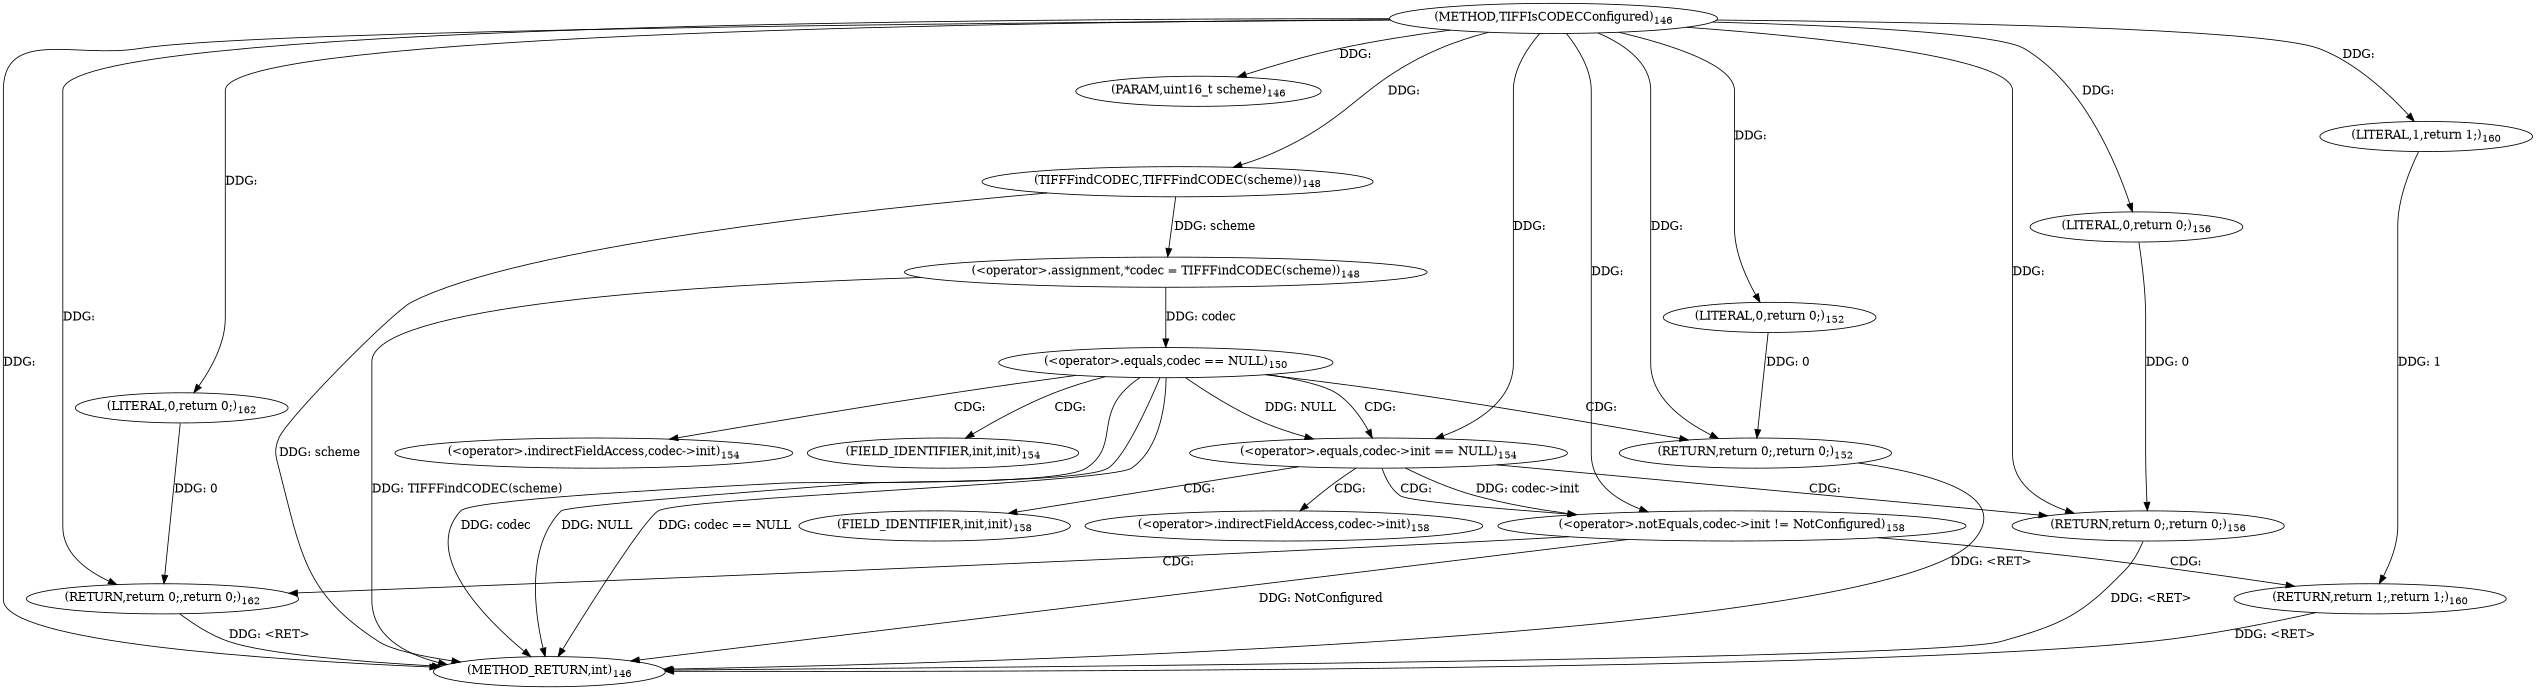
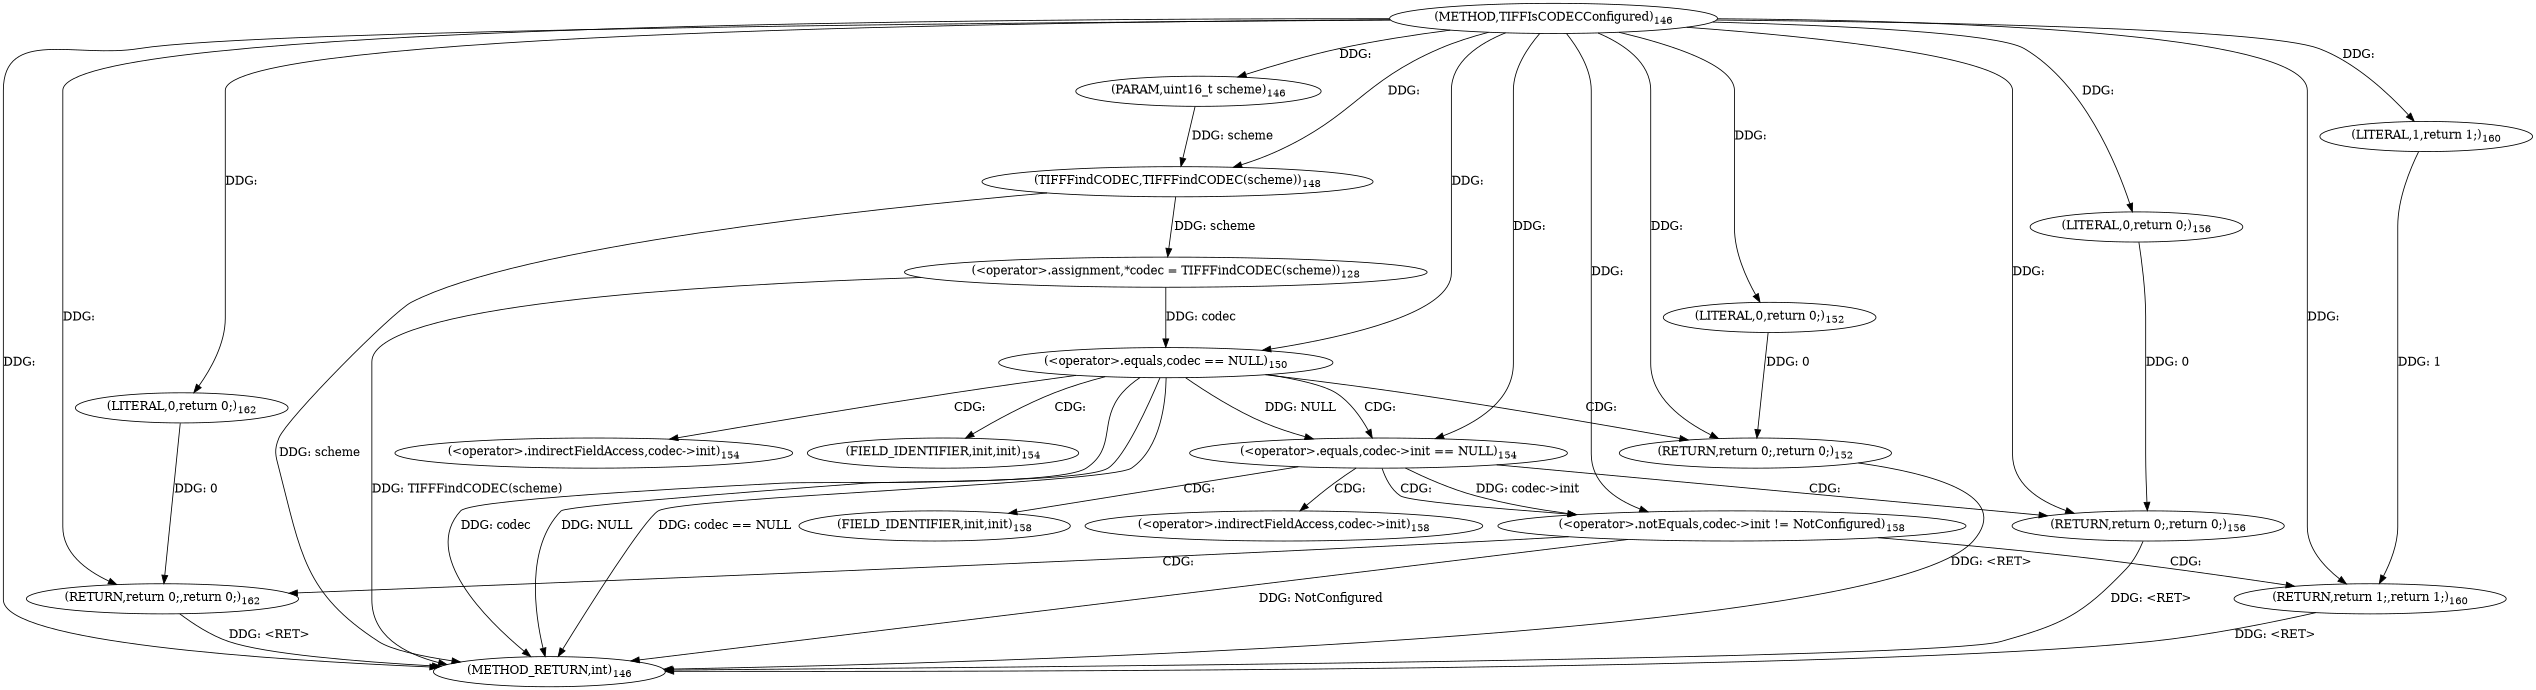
edge "(METHOD,TIFFIsCODECConfigured)" -> "(RETURN,return 1;,return 1;)": added, label "DDG:"
edge "(PARAM,uint16_t scheme)" -> "(TIFFFindCODEC,TIFFFindCODEC(scheme))": added, label "DDG: scheme"
edge "(METHOD,TIFFIsCODECConfigured)" -> "(<operator>.equals,codec == NULL)": added, label "DDG:"
node "(<operator>.assignment,*codec = TIFFFindCODEC(scheme))": text "148" -> "128"
